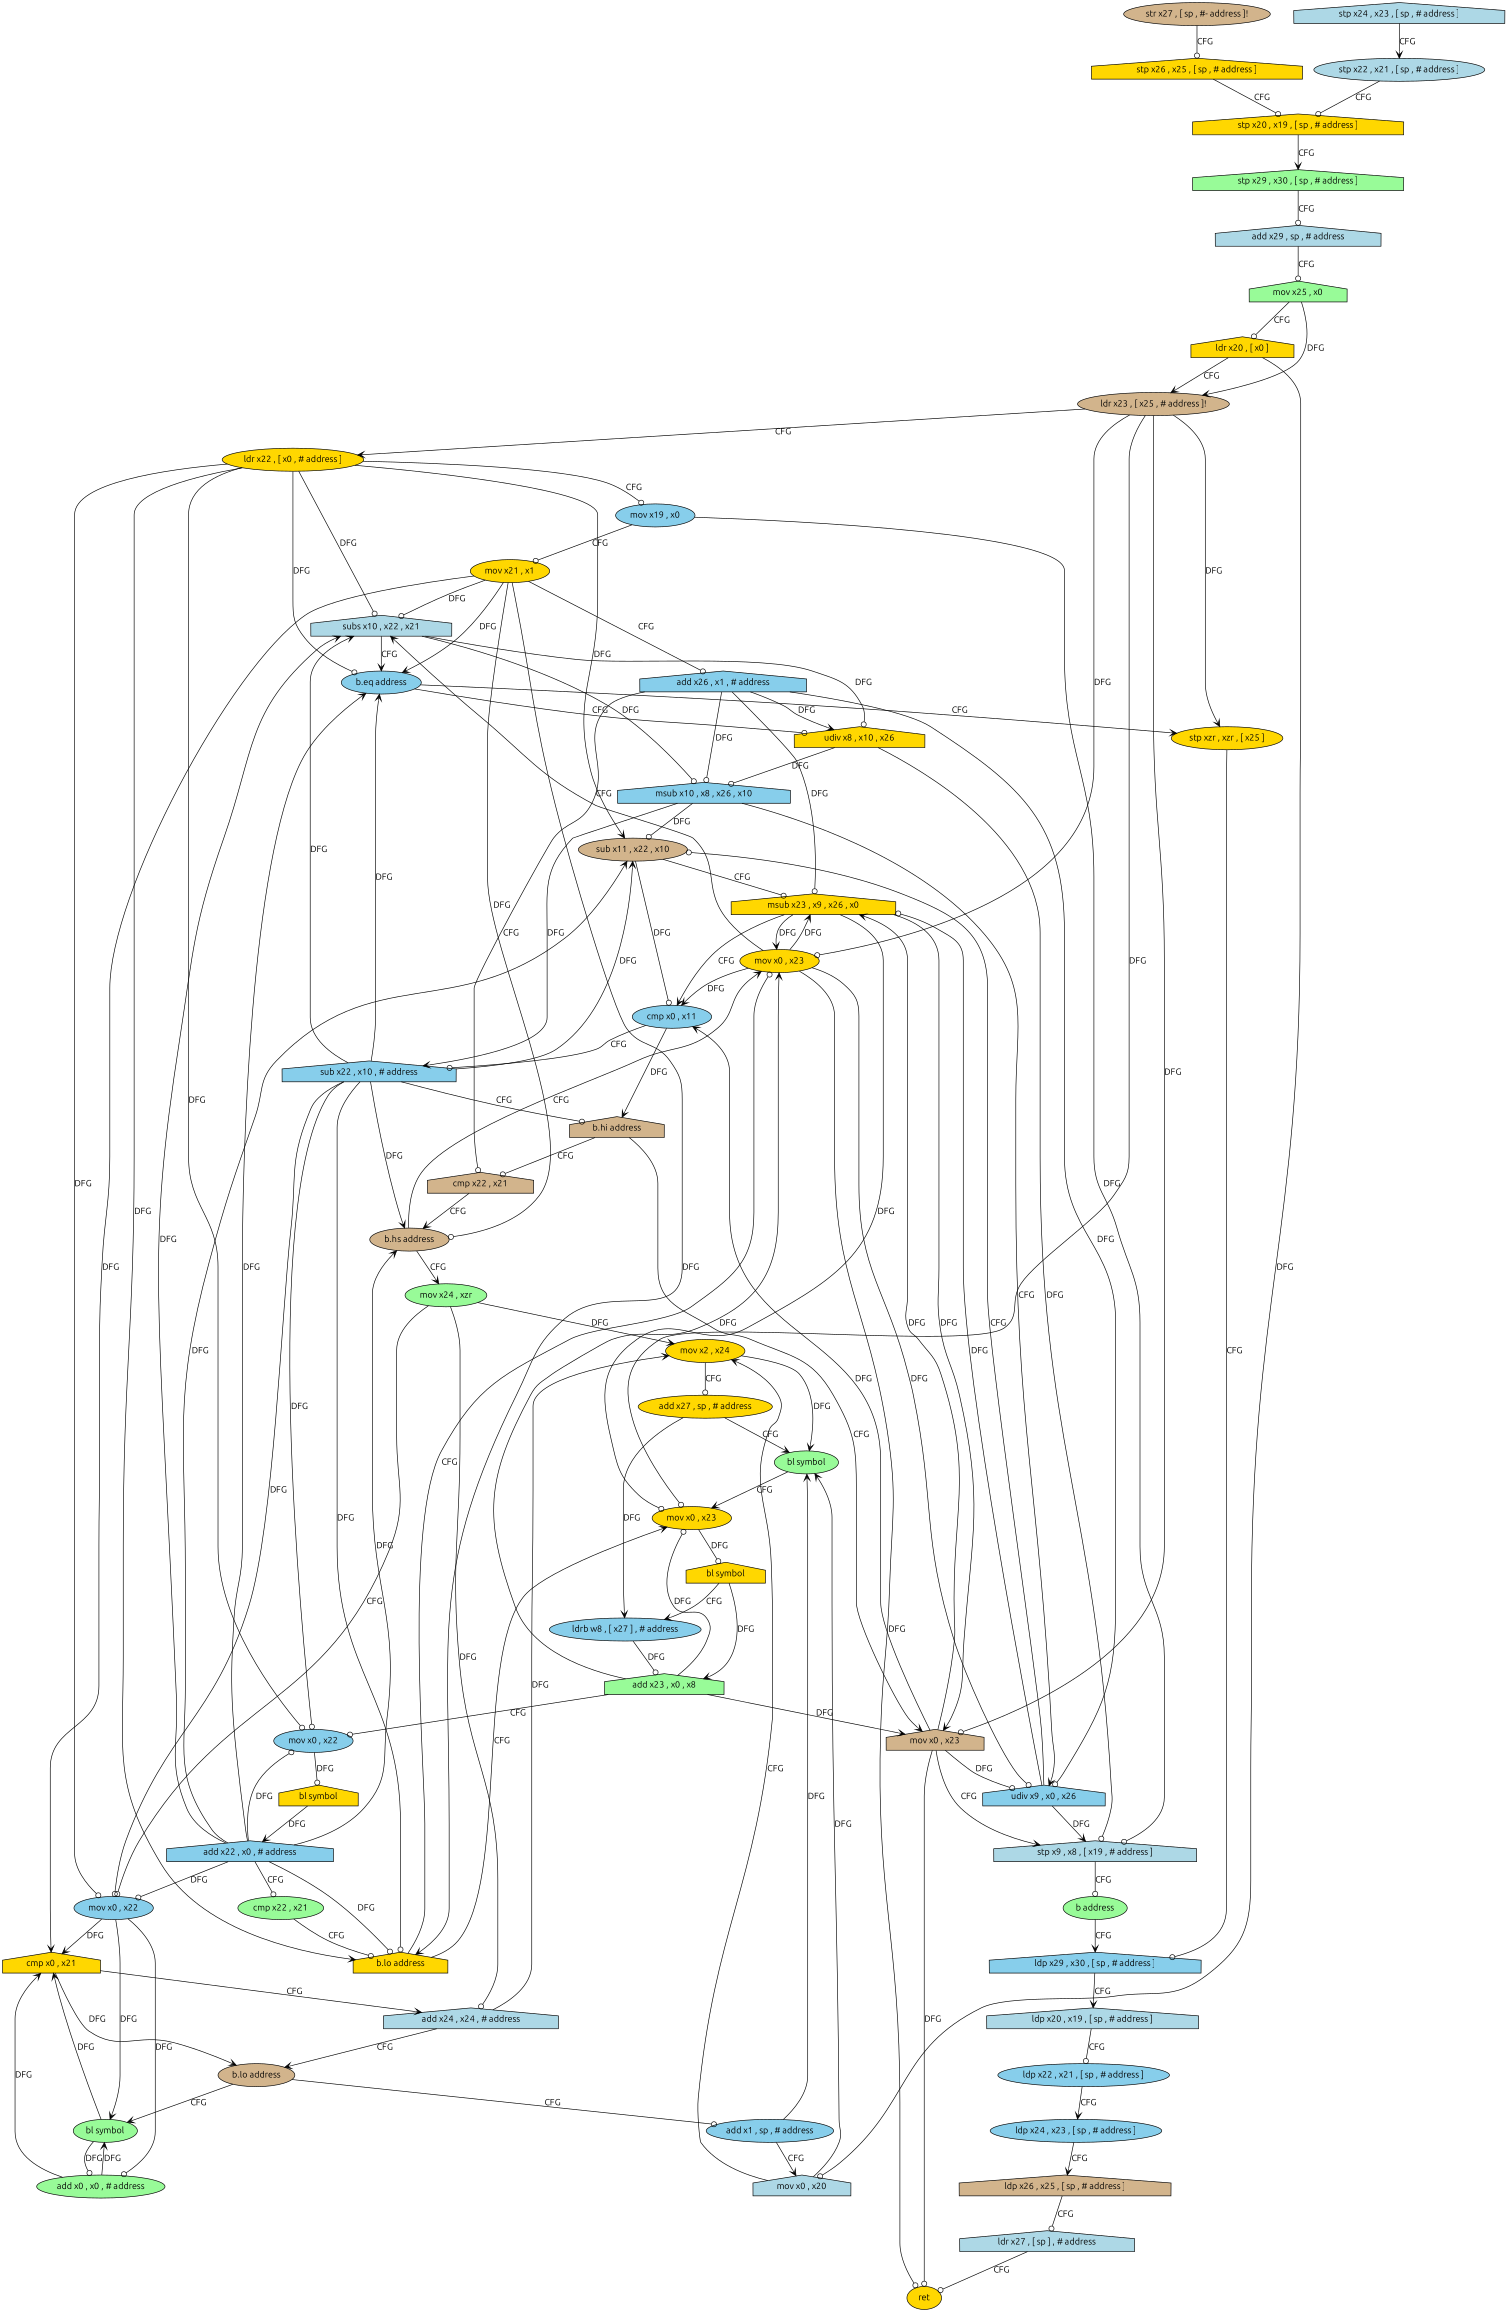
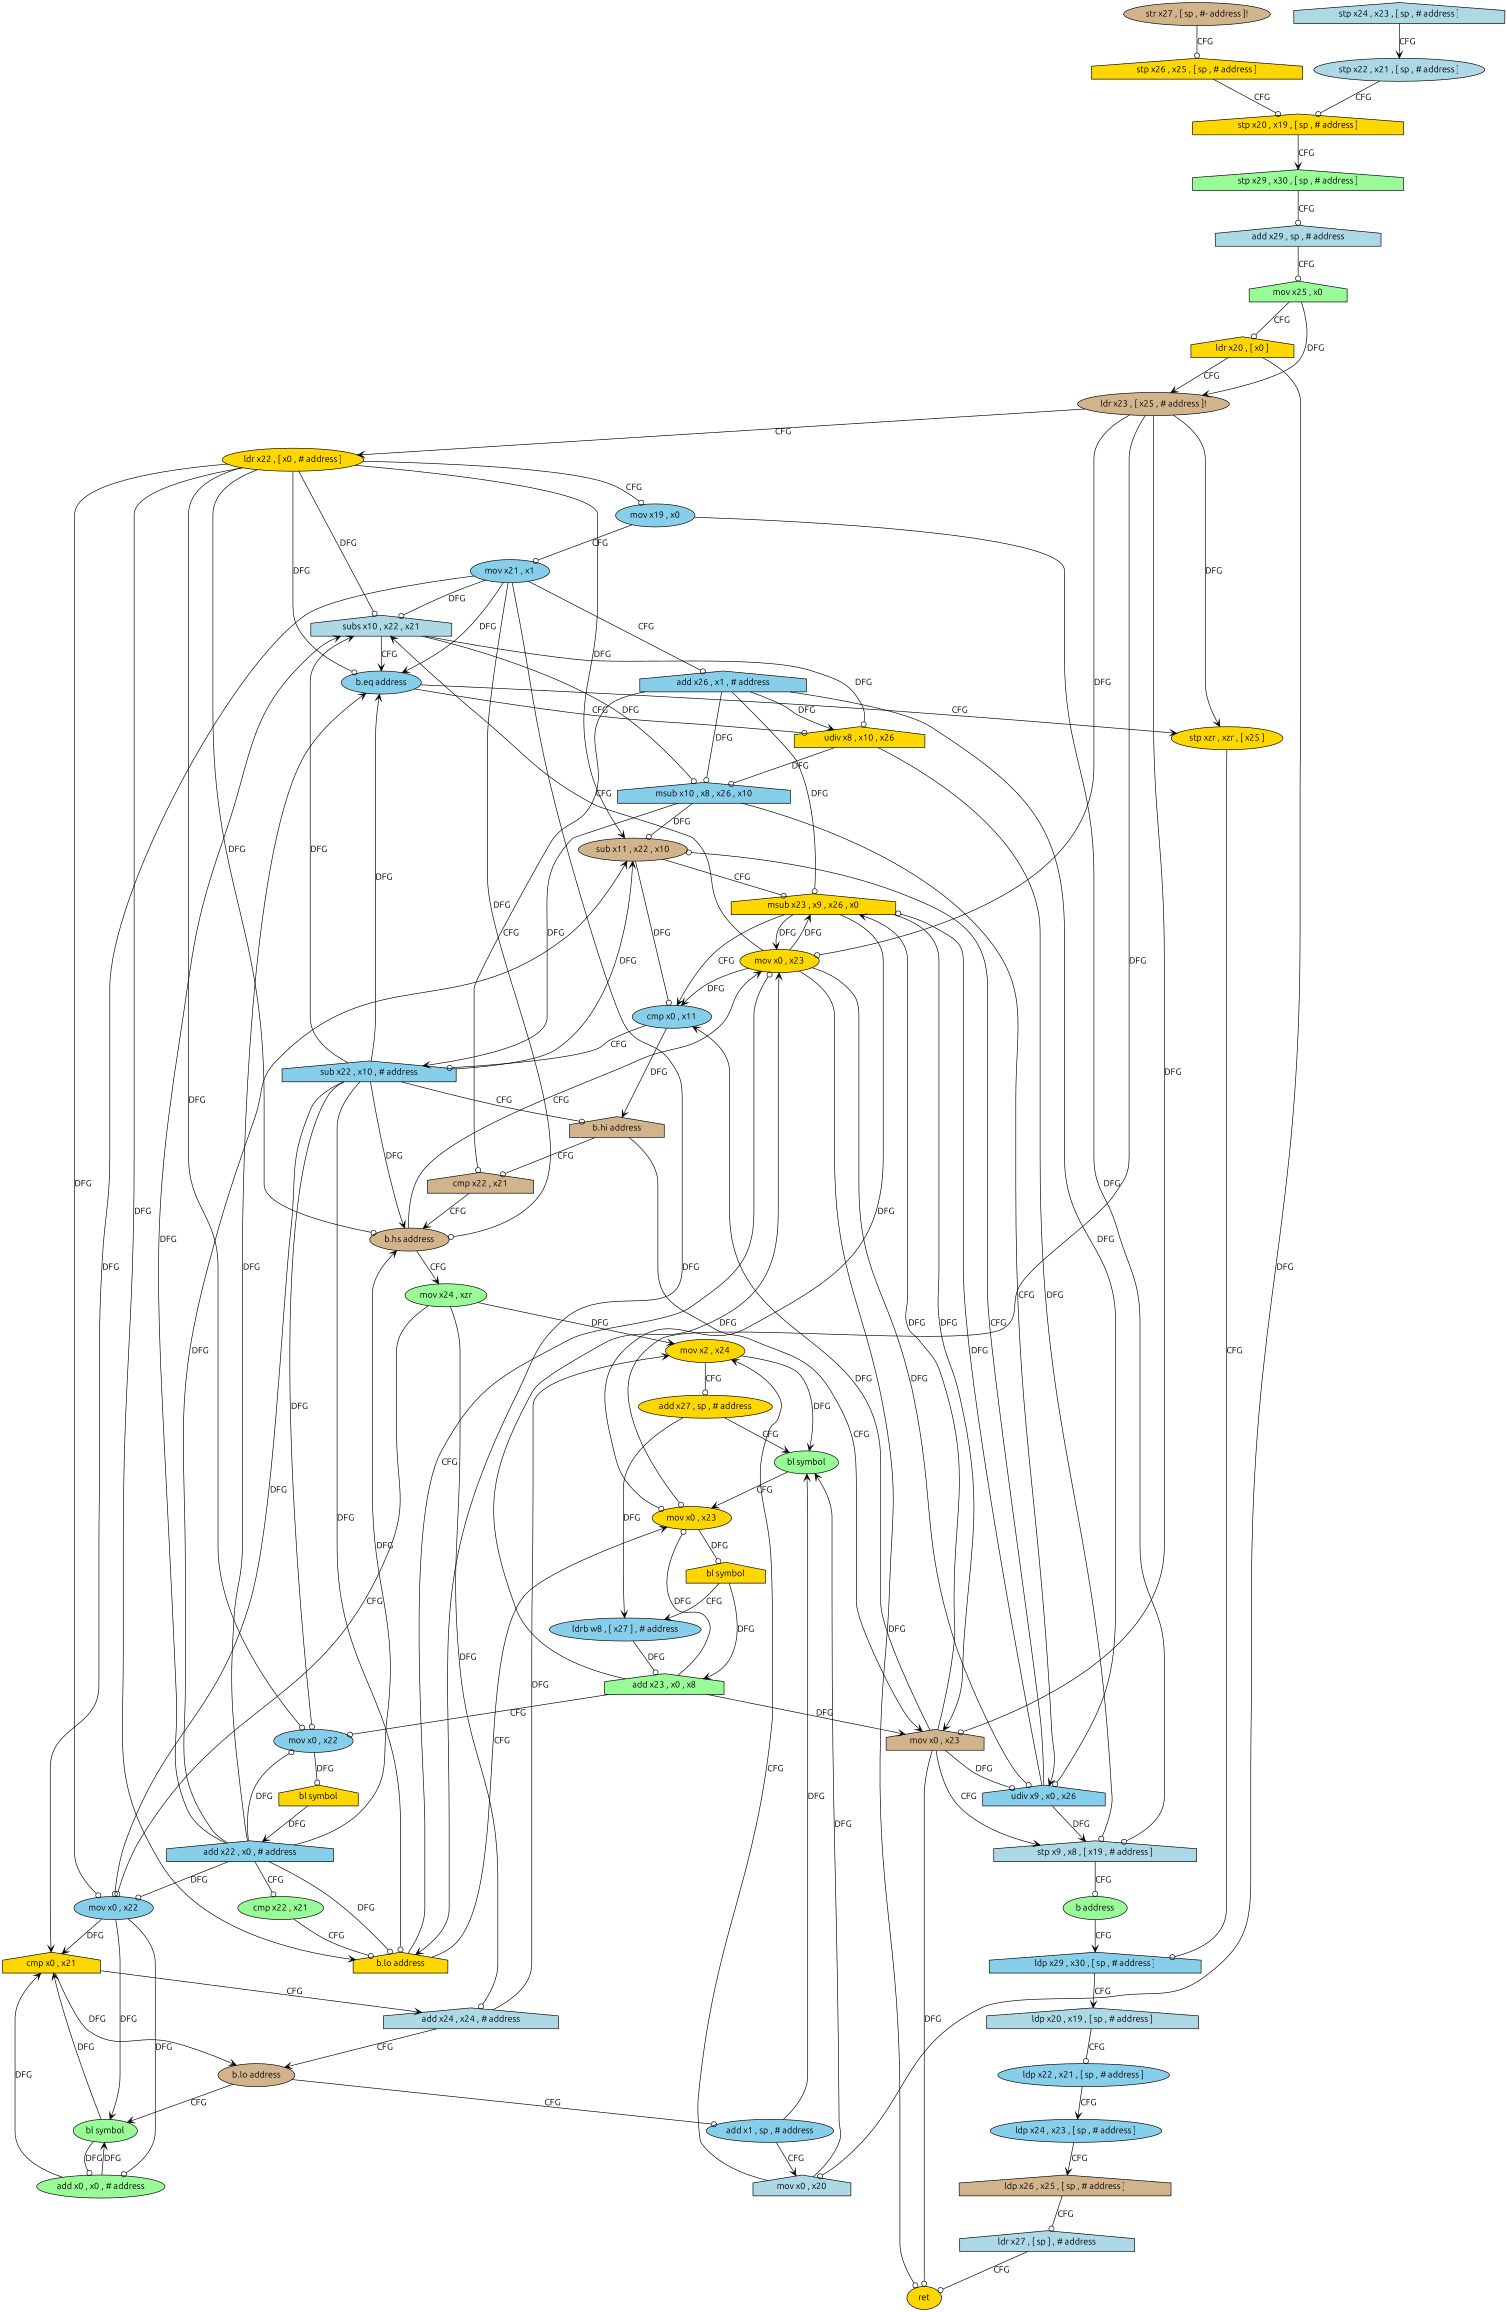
node "mov x21 , x1": fillcolor gold -> skyblue
edge "ldr x22 , [ x0 , # address ]" -> "b.hs address": added, label "DFG"
